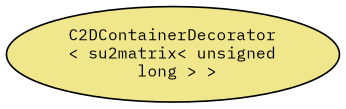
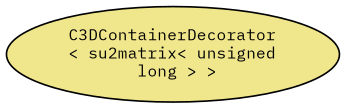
node "C2DContainerDecorator < su2matrix< unsigned long > >": label "C2DContainerDecorator < su2matrix< unsigned long > >" -> "C3DContainerDecorator < su2matrix< unsigned long > >"
